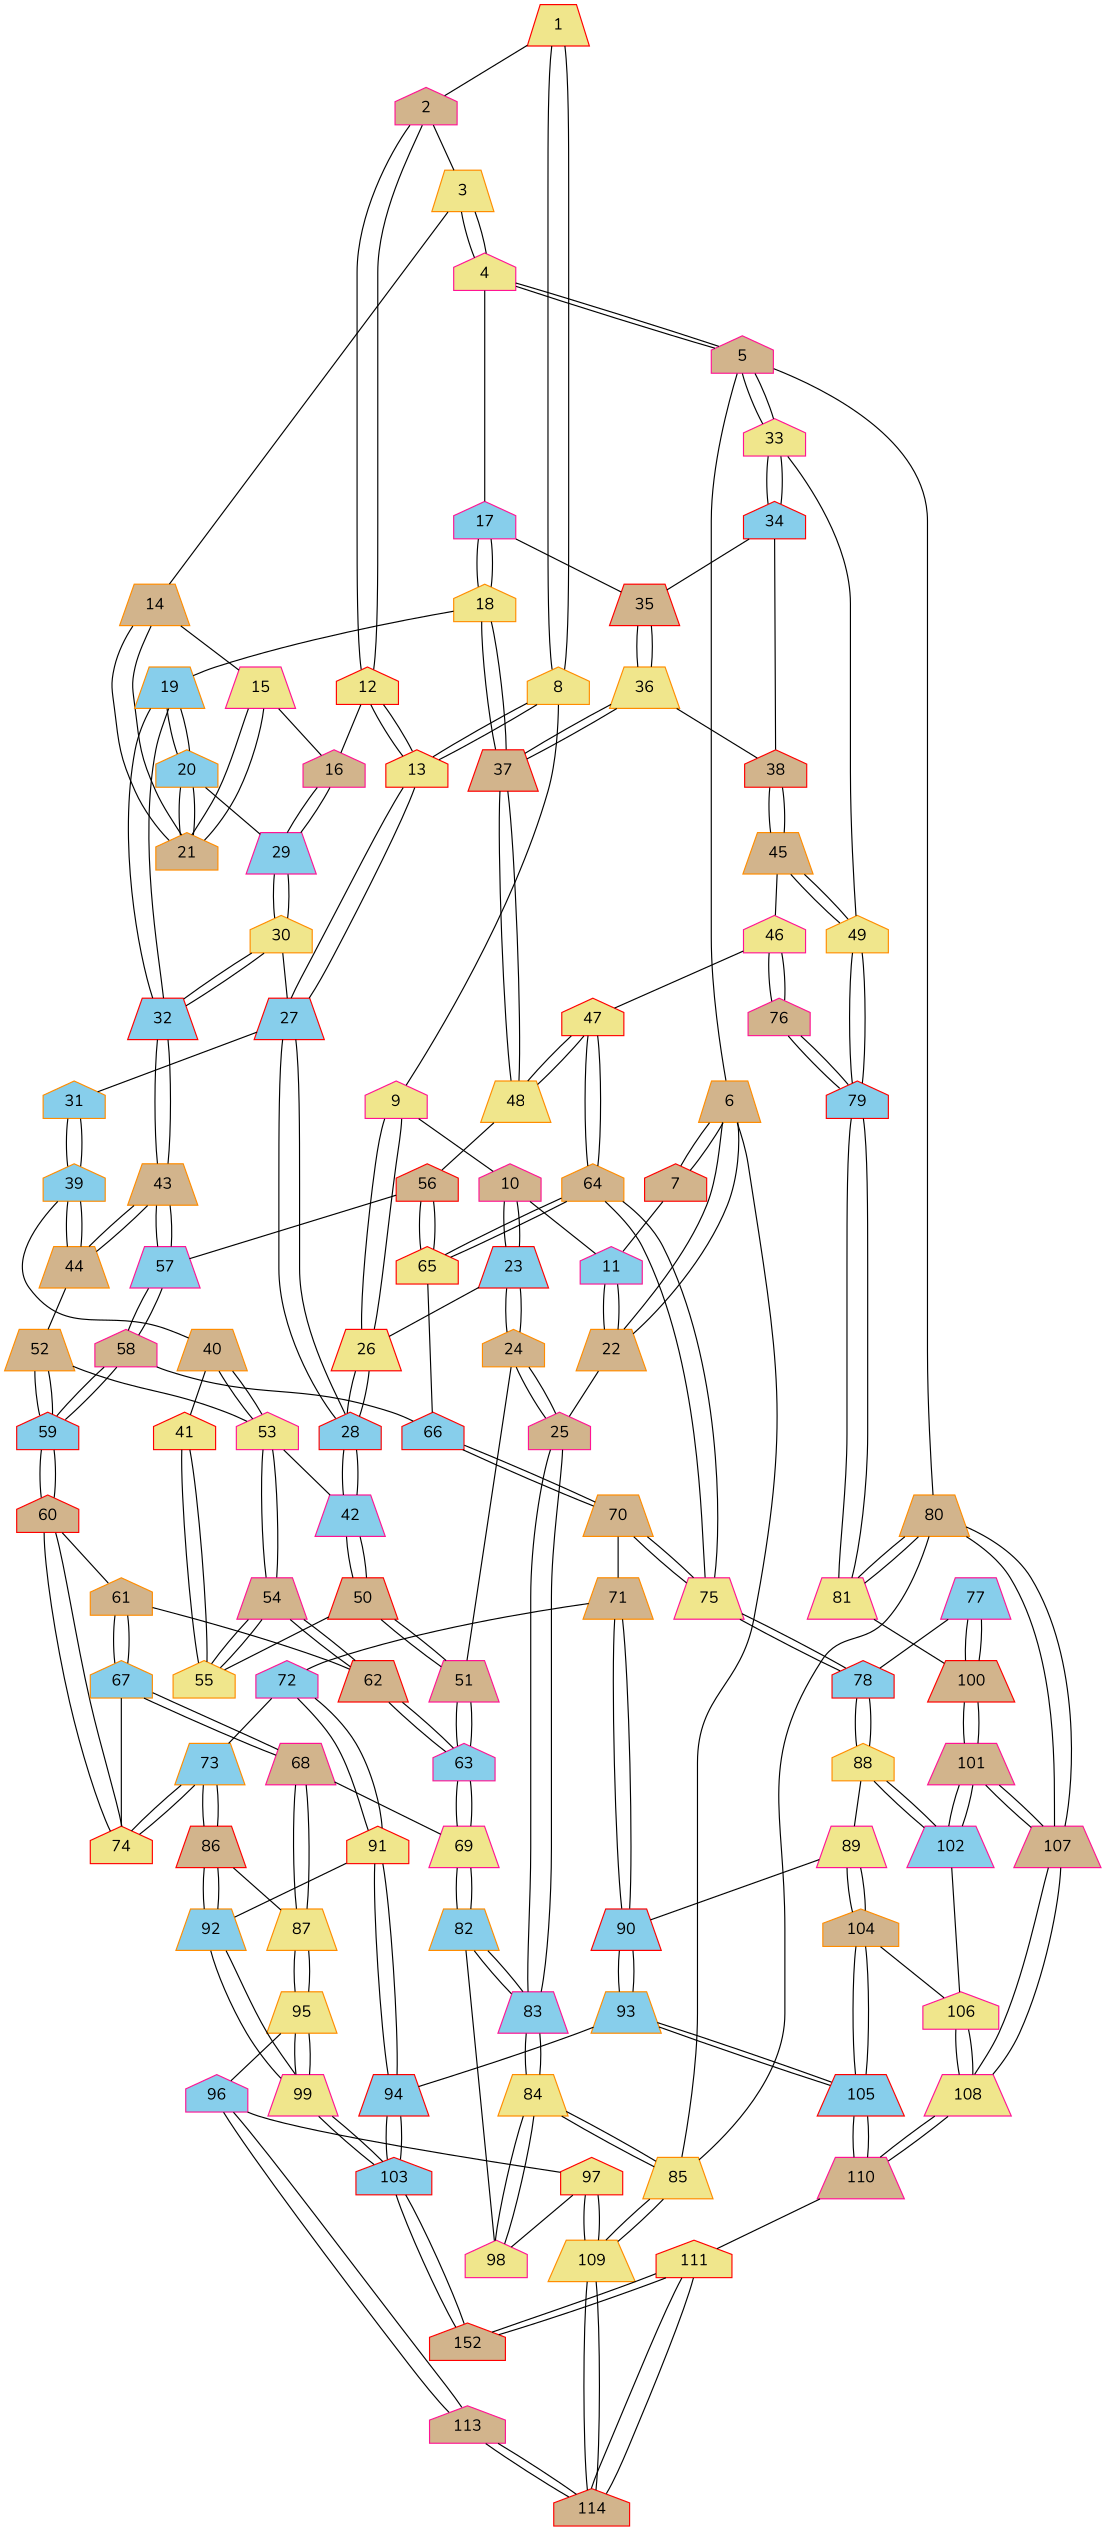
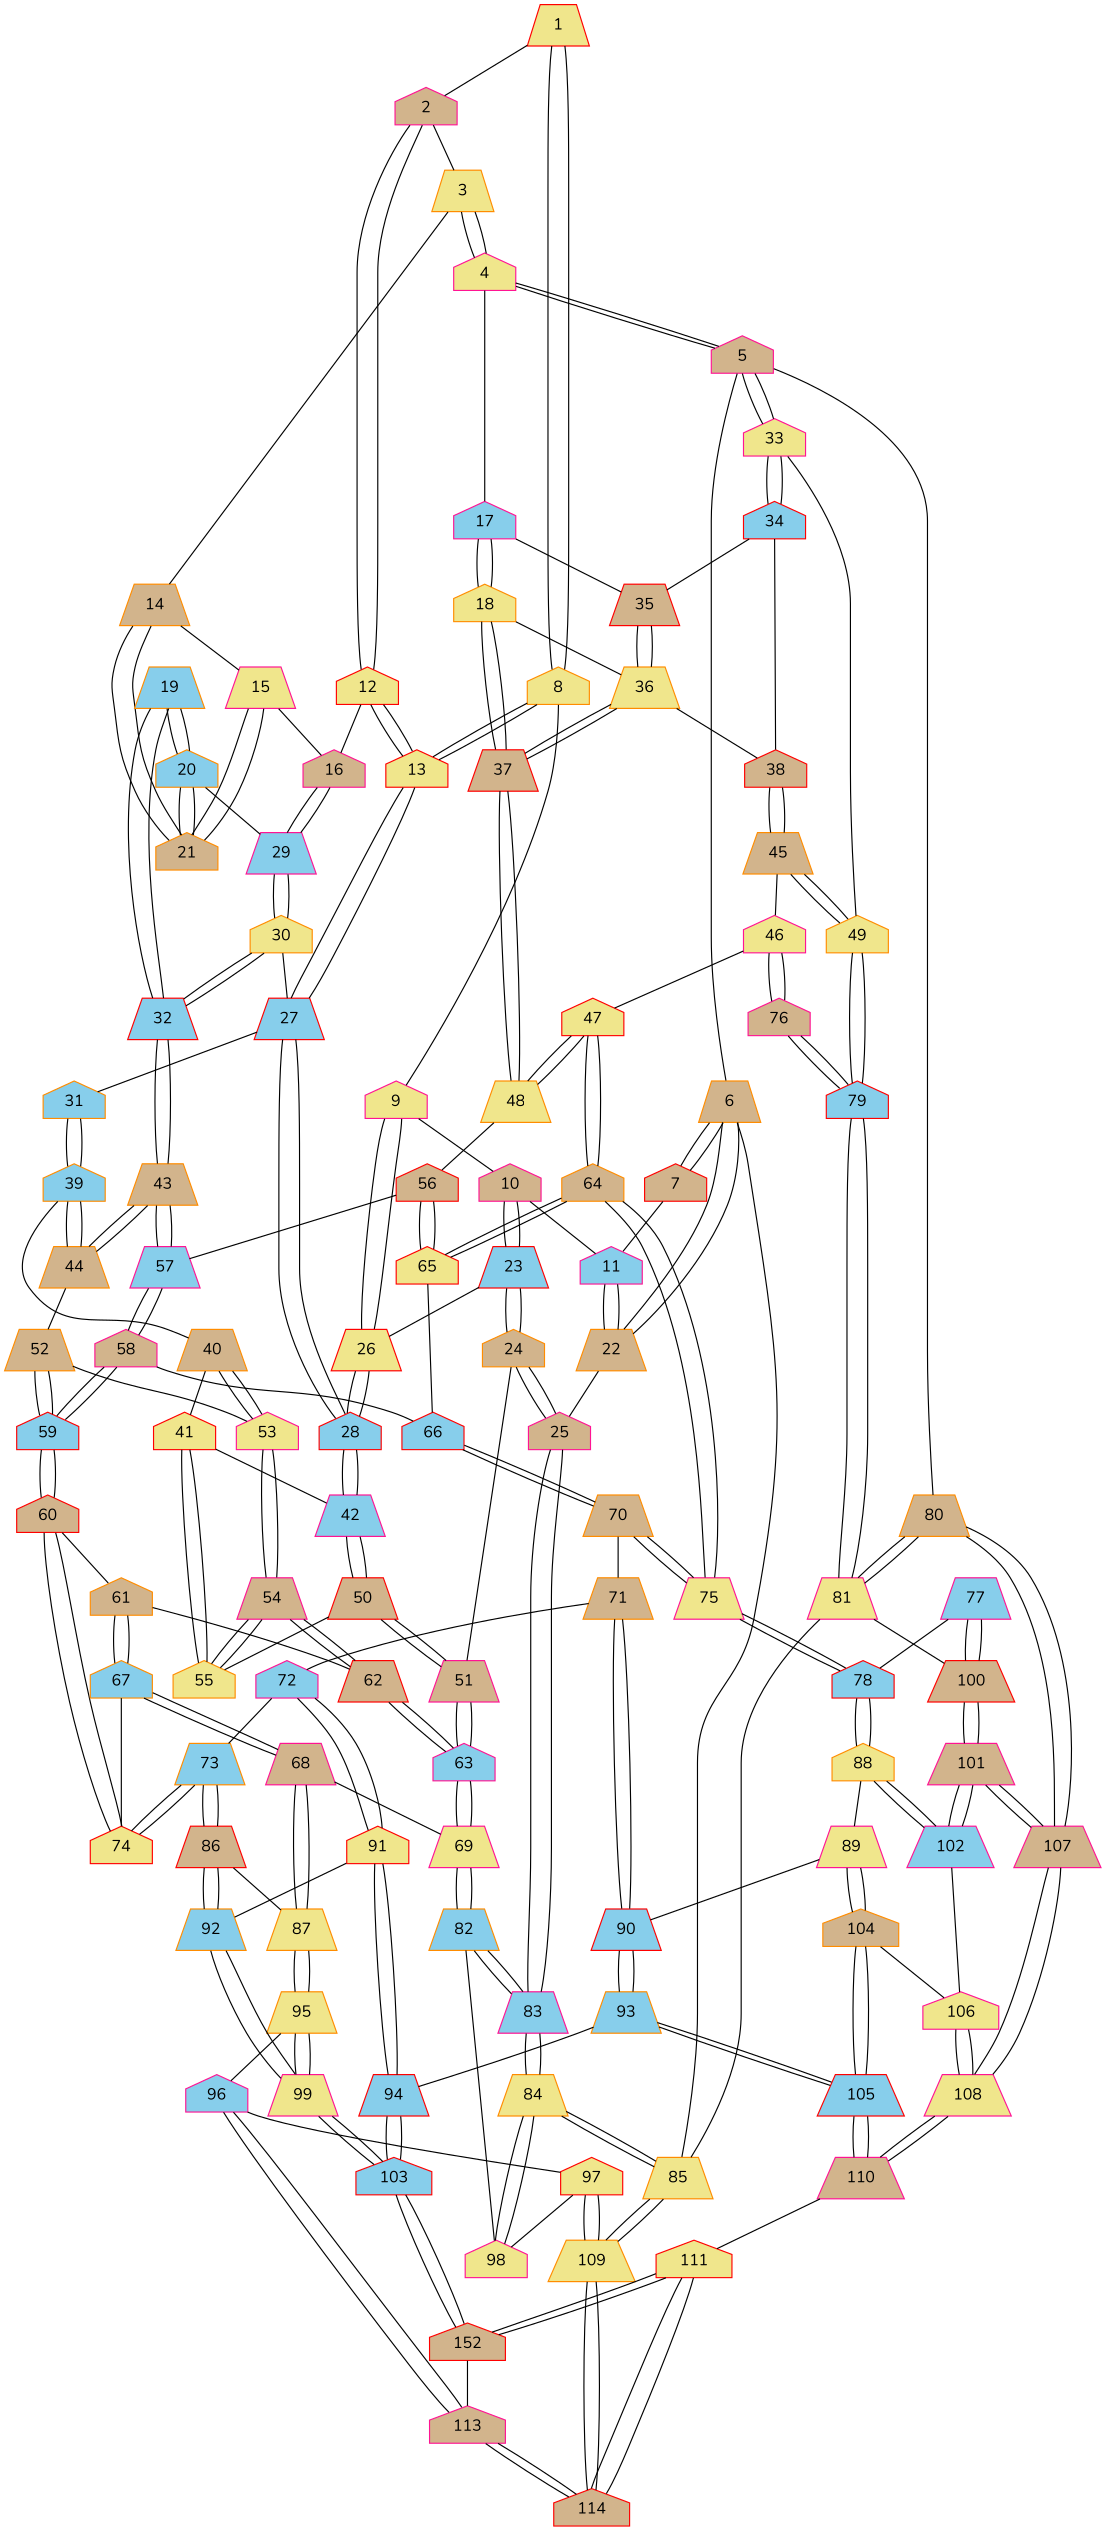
edge "18" -- "19": now "18" -- "36"
edge "53" -- "42": now "41" -- "42"
edge "80" -- "85": now "81" -- "85"
edge "152" -- "113": added
